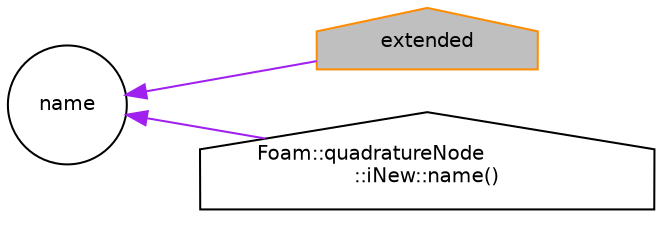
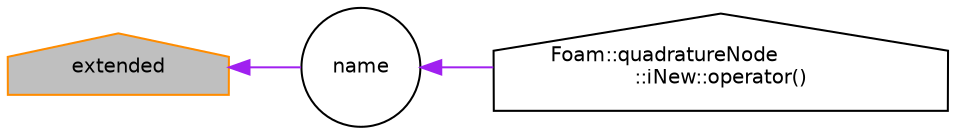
edge "extended" -> "name": reversed
node "Foam::quadratureNode ::iNew::name()": label "Foam::quadratureNode ::iNew::name()" -> "Foam::quadratureNode ::iNew::operator()"
